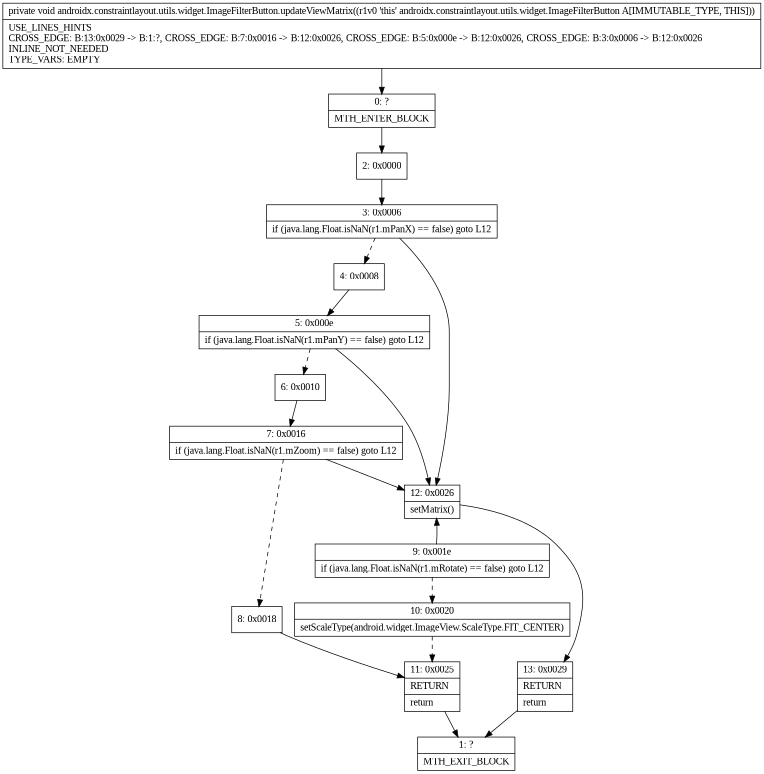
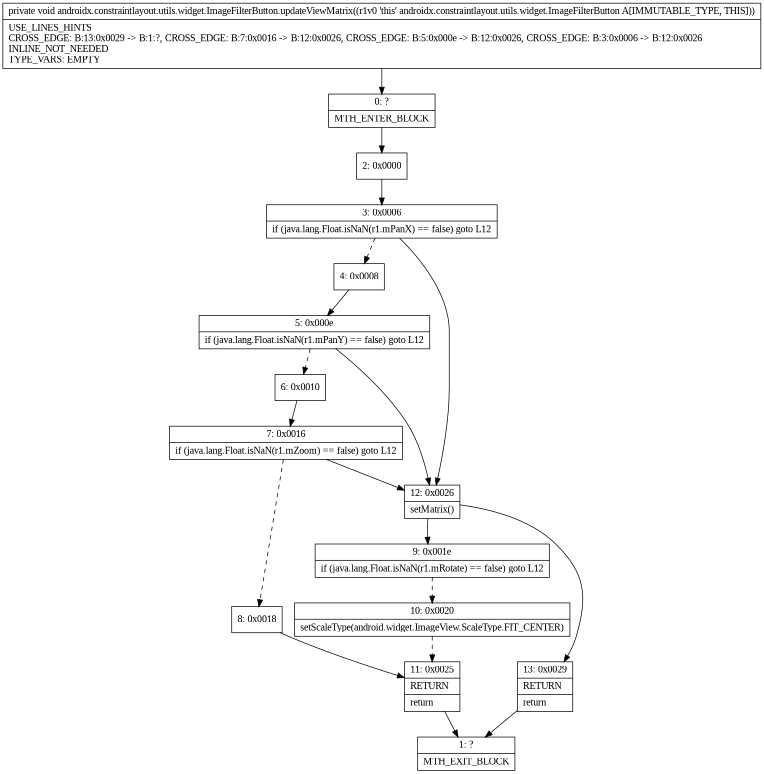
edge "9: 0x001e" -> "12: 0x0026": reversed
